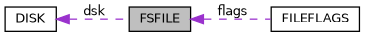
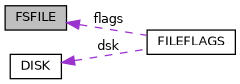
edge "FSFILE" -> "DISK": now "FILEFLAGS" -> "DISK"
